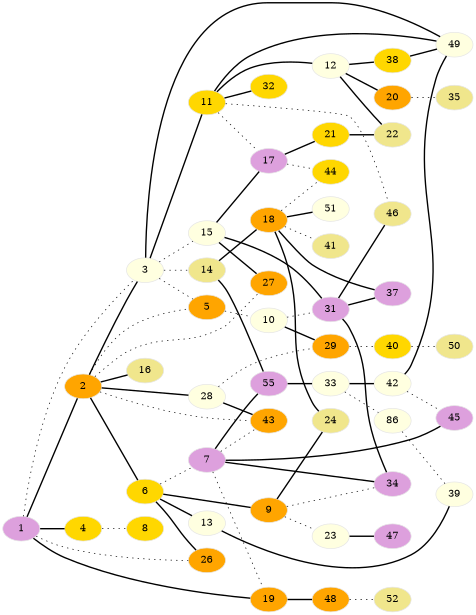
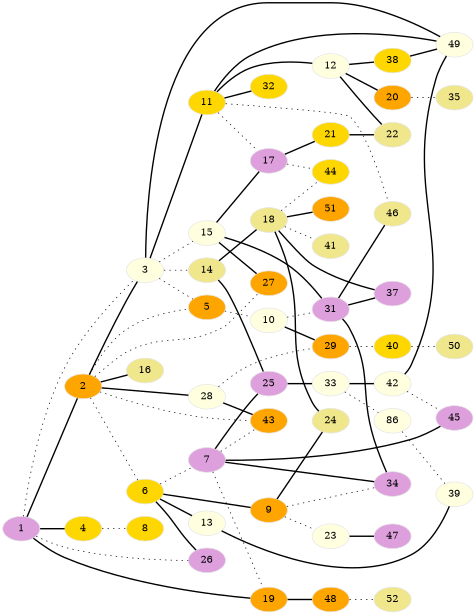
node "51": fillcolor lightyellow -> orange
node "18": fillcolor orange -> khaki
node "55": label "55" -> "25"
edge "2" -- "6": style bold -> dotted
node "26": fillcolor orange -> plum
